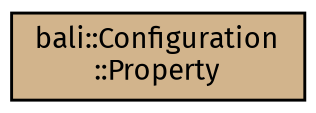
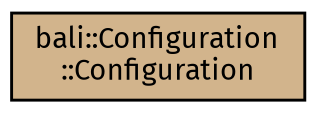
node "bali::Configuration ::Property": label "bali::Configuration ::Property" -> "bali::Configuration ::Configuration"
